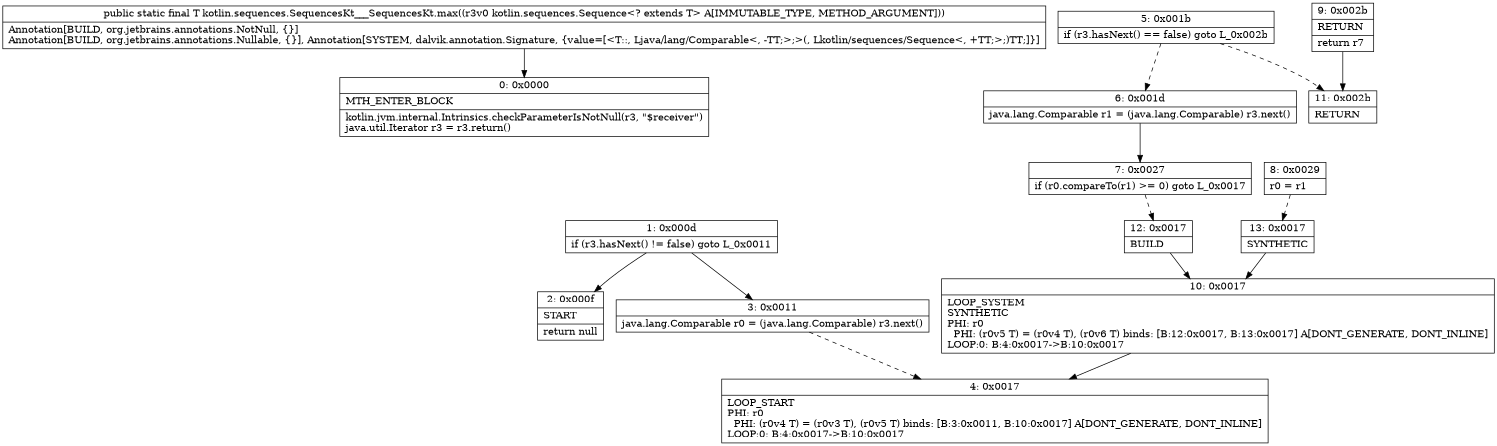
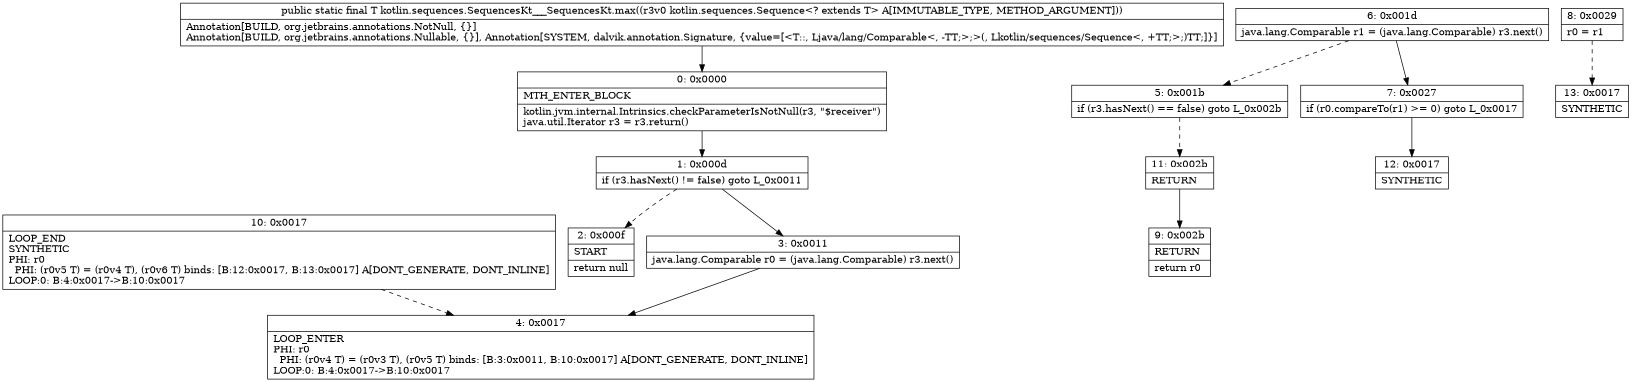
node "9: 0x002b": text "return r7" -> "return r0"
edge "5: 0x001b" -> "6: 0x001d": reversed
edge "9: 0x002b" -> "11: 0x002b": reversed
edge "0: 0x0000" -> "1: 0x000d": added
edge "7: 0x0027" -> "12: 0x0017": style dashed -> solid
node "12: 0x0017": text "BUILD" -> "SYNTHETIC"
edge "12: 0x0017" -> "10: 0x0017": removed
edge "13: 0x0017" -> "10: 0x0017": removed
edge "1: 0x000d" -> "2: 0x000f": style solid -> dashed
node "10: 0x0017": text "LOOP_SYSTEM" -> "LOOP_END"
edge "3: 0x0011" -> "4: 0x0017": style dashed -> solid
edge "10: 0x0017" -> "4: 0x0017": style solid -> dashed
node "4: 0x0017": text "LOOP_START" -> "LOOP_ENTER"
